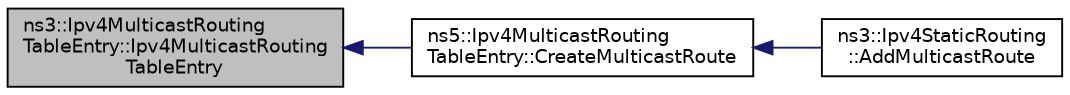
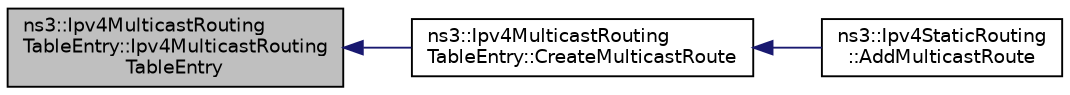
node "ns5::Ipv4MulticastRouting TableEntry::CreateMulticastRoute": label "ns5::Ipv4MulticastRouting TableEntry::CreateMulticastRoute" -> "ns3::Ipv4MulticastRouting TableEntry::CreateMulticastRoute"
